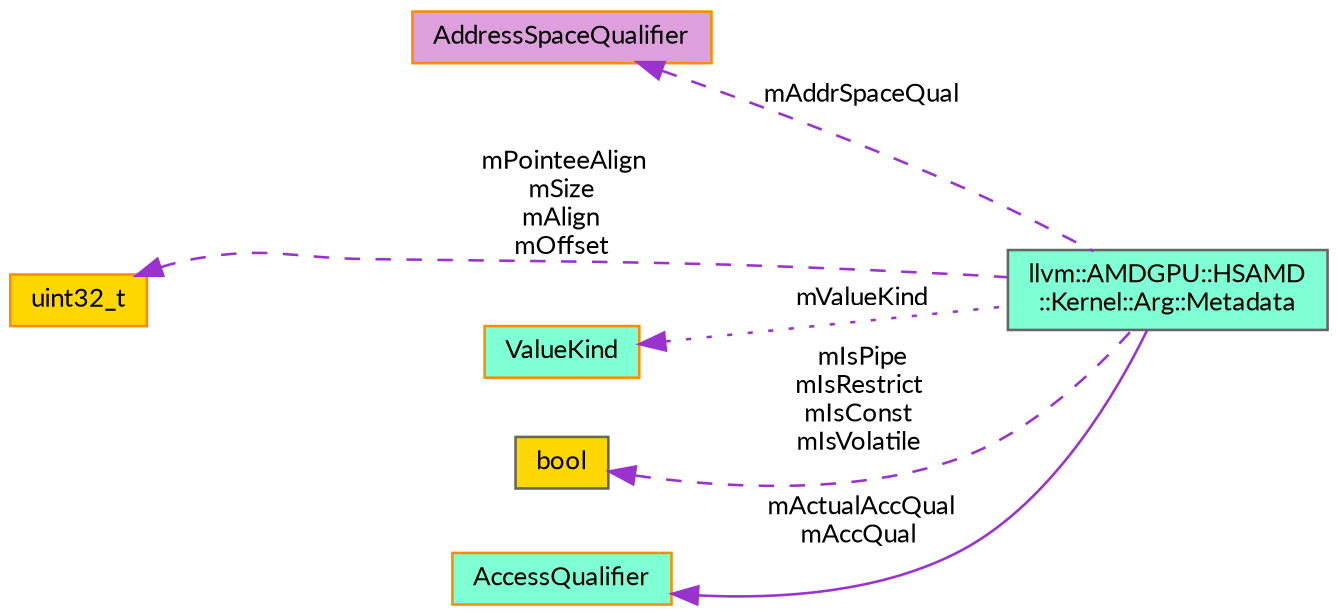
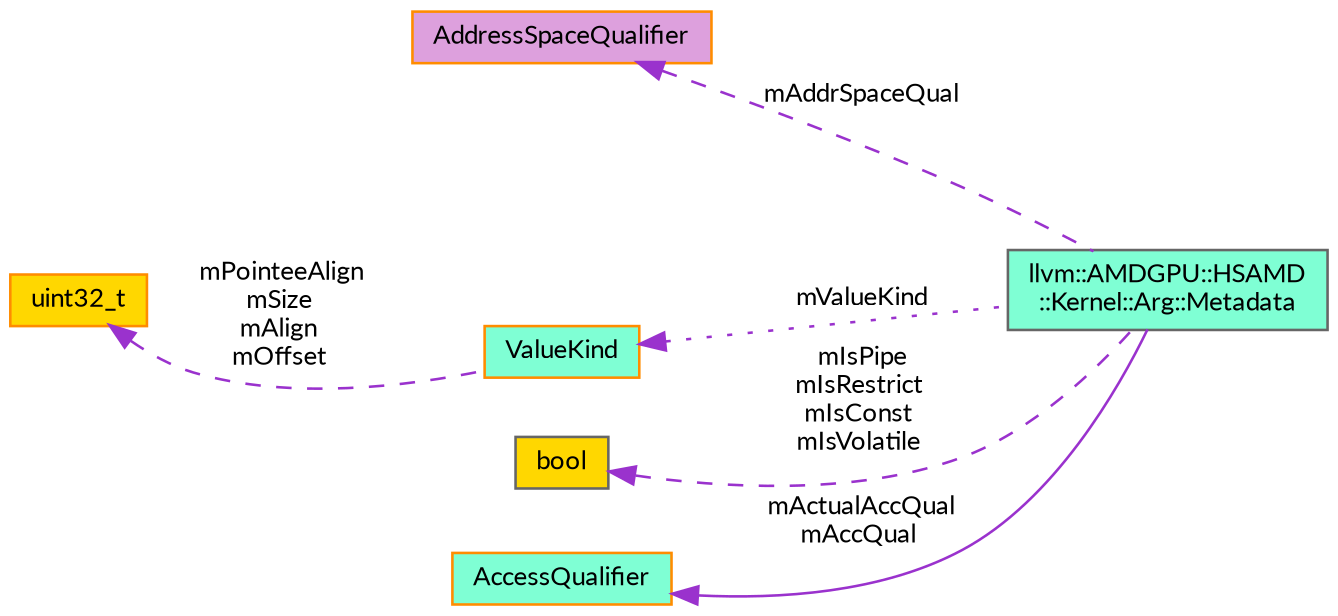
edge "llvm::AMDGPU::HSAMD ::Kernel::Arg::Metadata" -> "uint32_t": now "ValueKind" -> "uint32_t"
